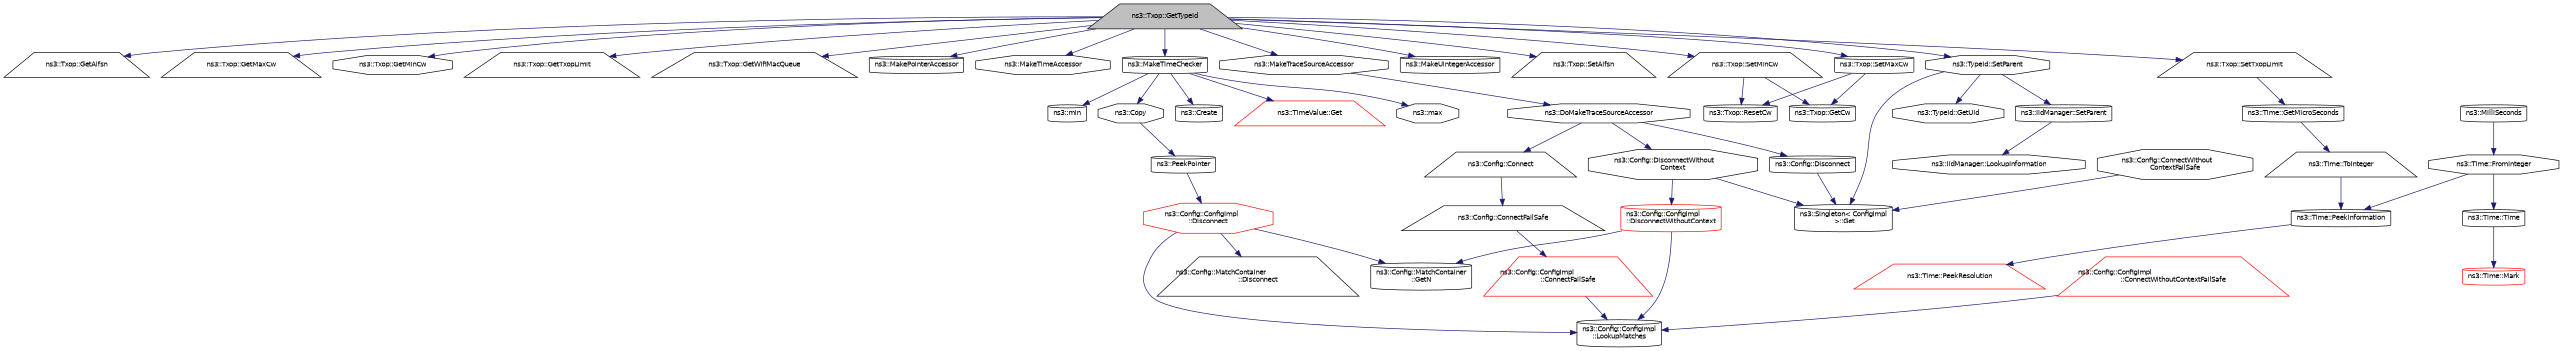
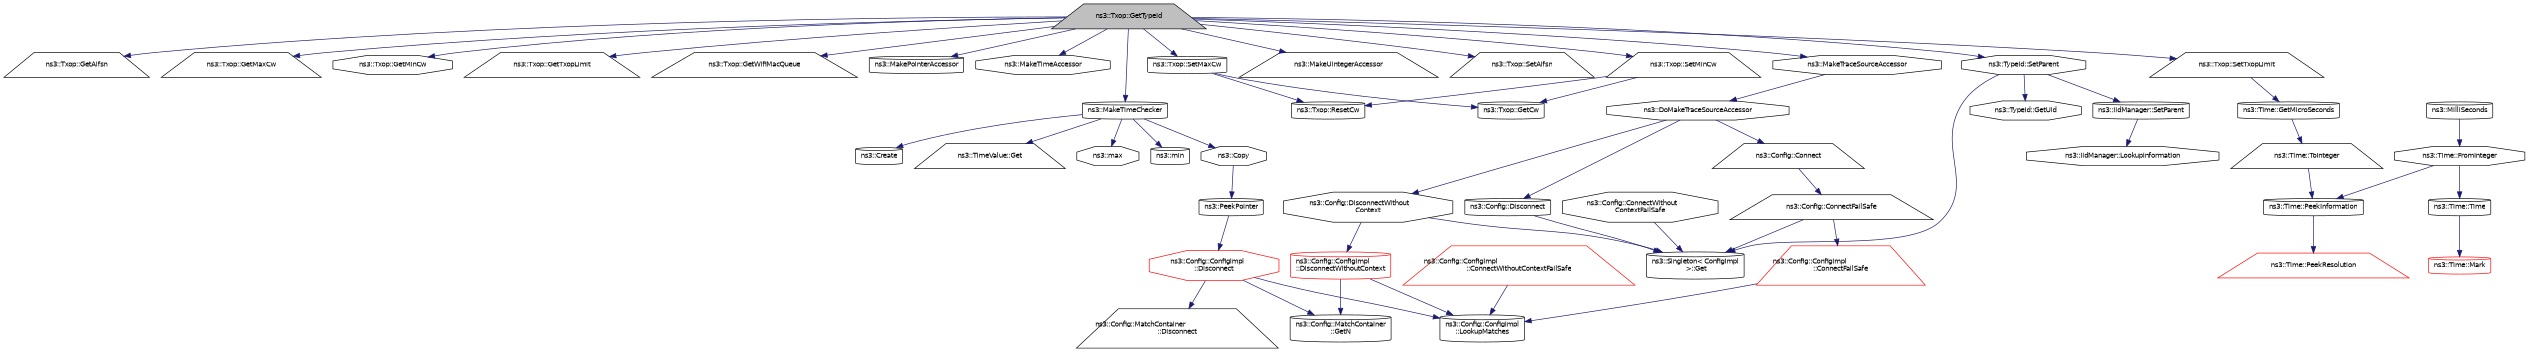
node "ns3::MakeUintegerAccessor": shape cylinder -> trapezium
node "ns3::TimeValue::Get": color red -> black
edge "ns3::Config::ConnectFailSafe" -> "ns3::Singleton< ConfigImpl >::Get": added
